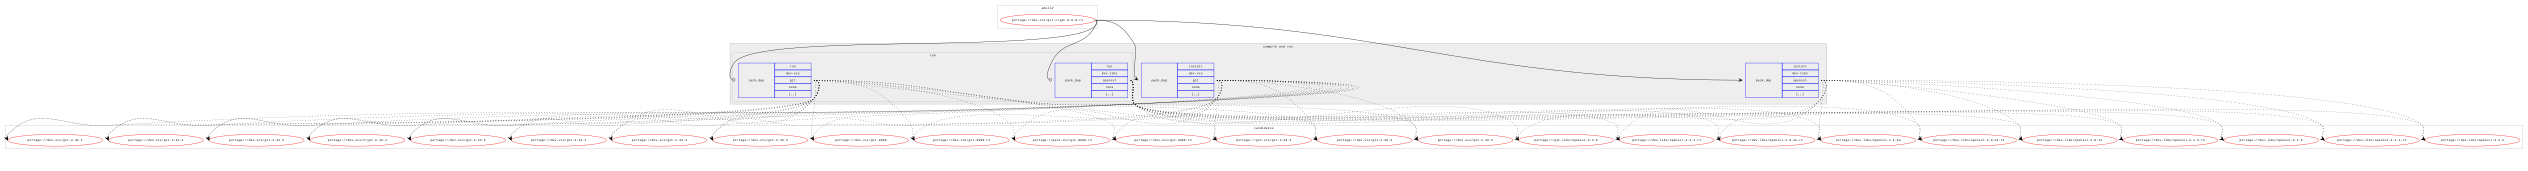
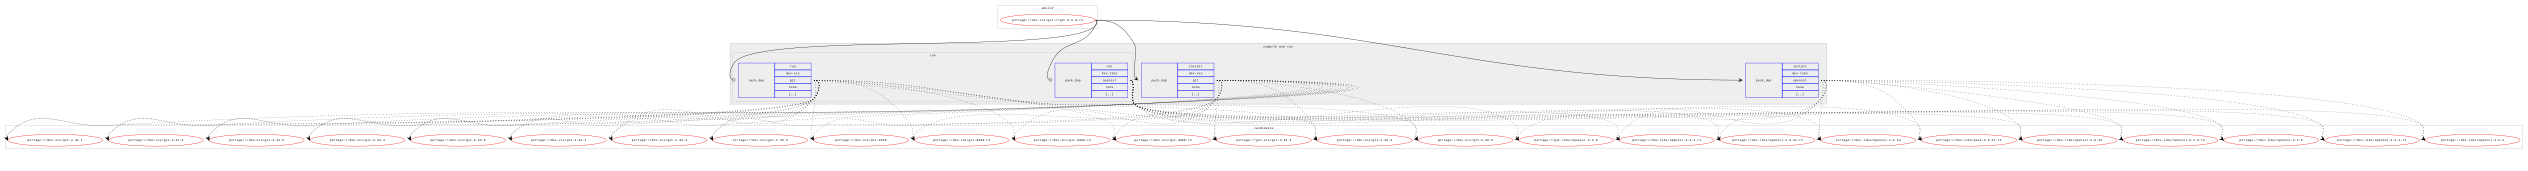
node "portage://dev-vcs/crypt-2.43.4": label "portage://dev-vcs/crypt-2.43.4" -> "portage://dev-vcs/git-2.43.4"
node "portage://pack-vcs/git-9999-r2": label "portage://pack-vcs/git-9999-r2" -> "portage://dev-vcs/git-9999-r2"
node "portage://dev-libs/openssl-3.0.13-r2": label "portage://dev-libs/openssl-3.0.13-r2" -> "portage://dev-libs/pack-3.0.13-r2"
